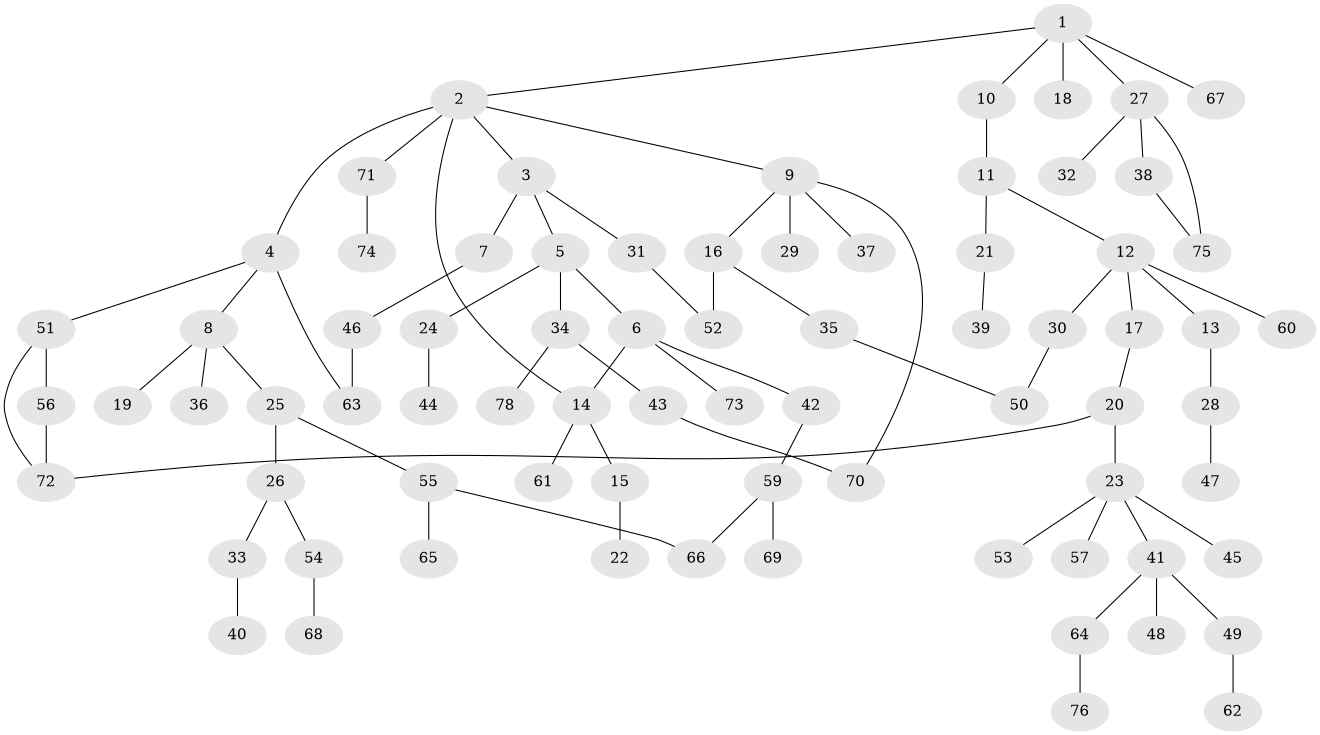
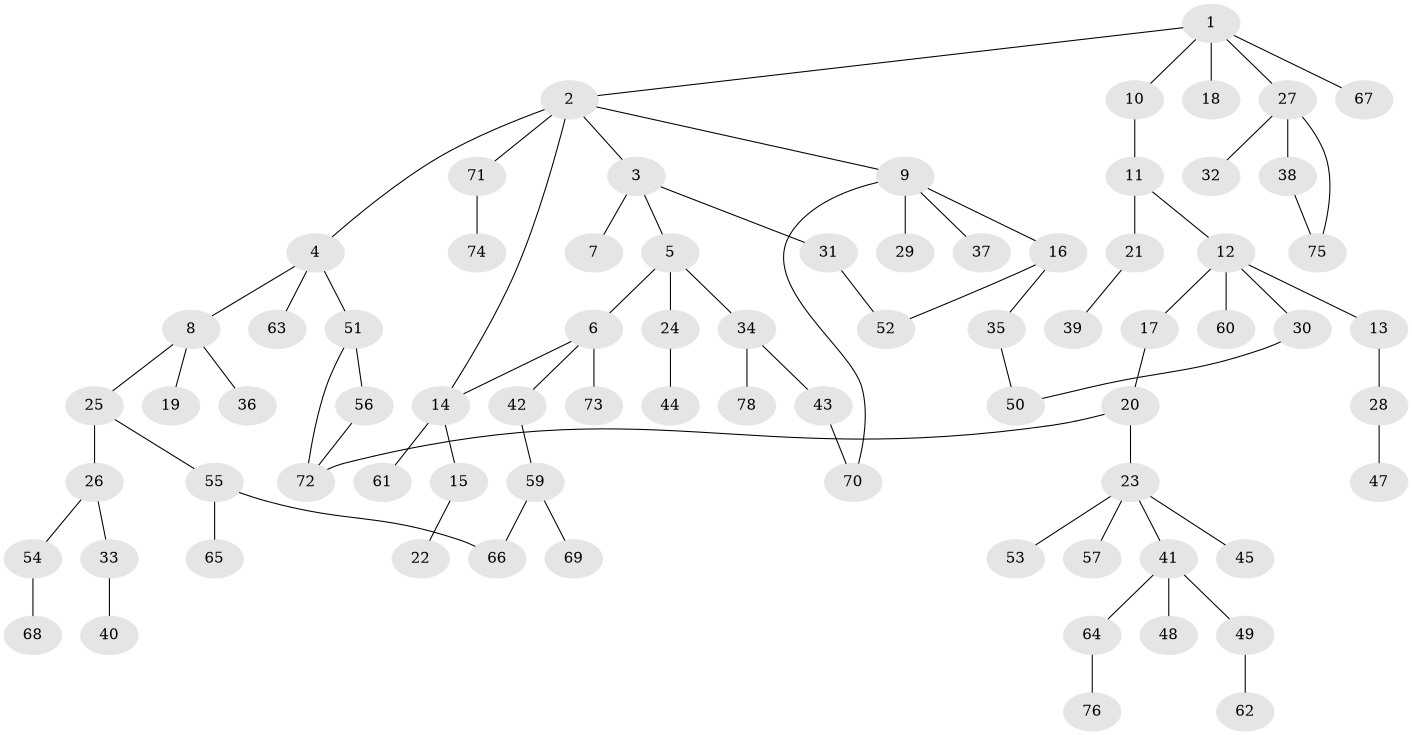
node "46": removed
